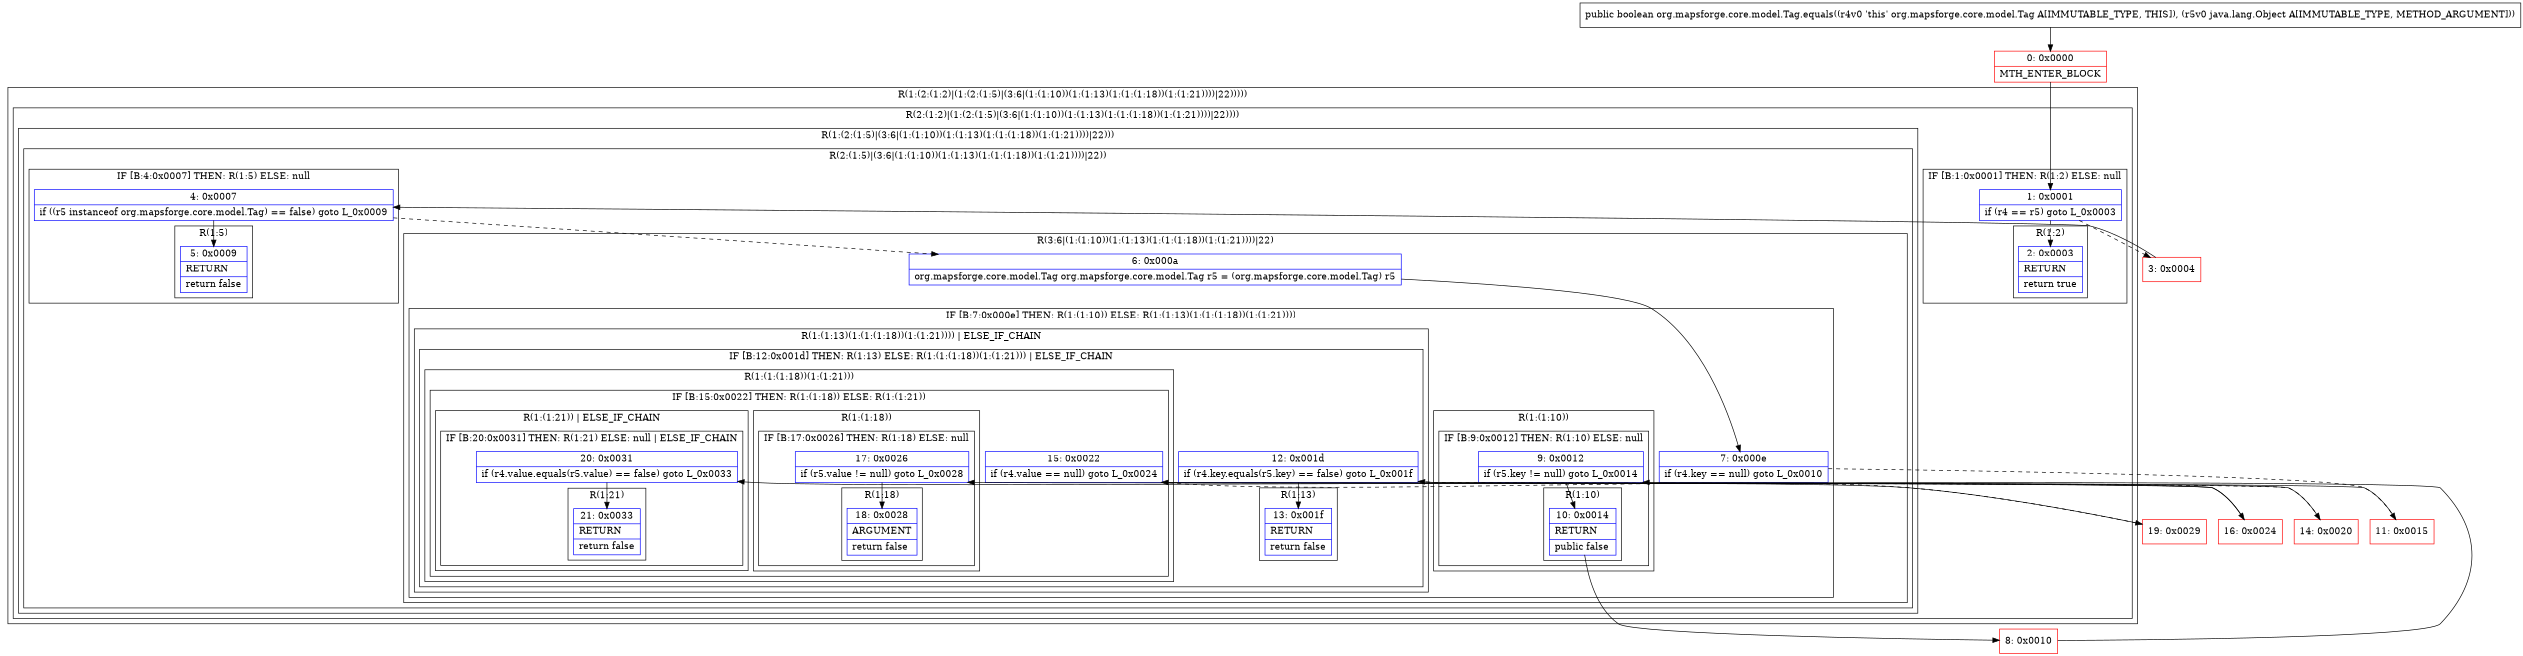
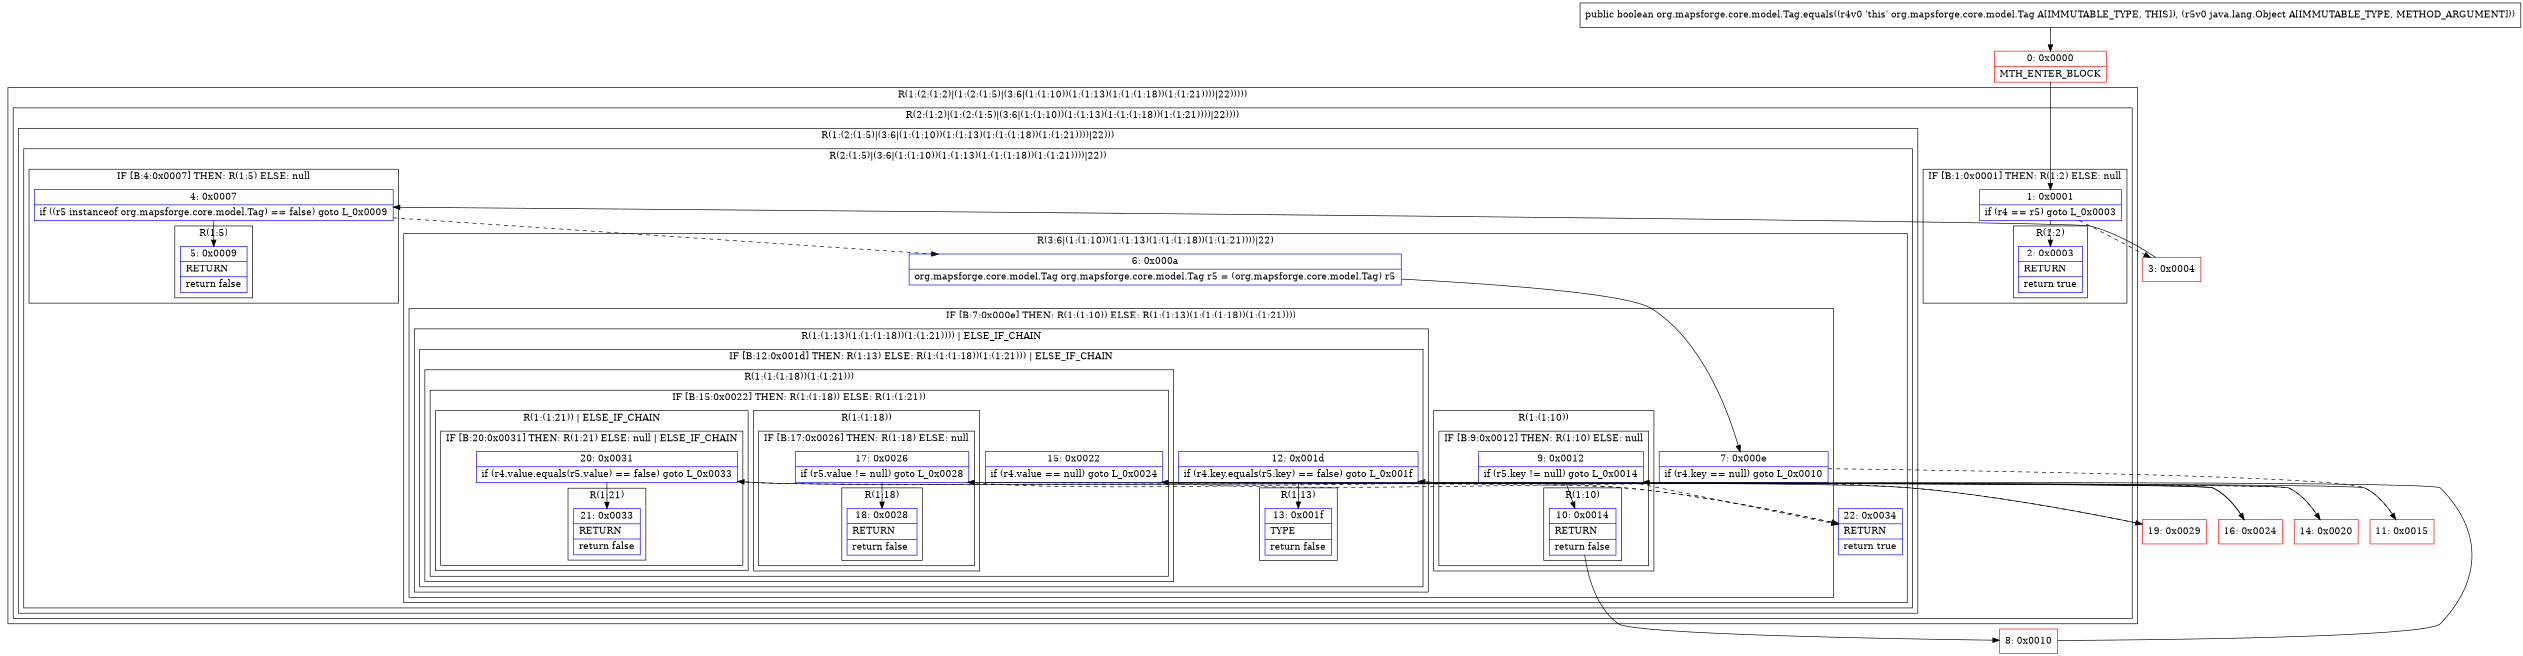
node "18: 0x0028": text "ARGUMENT" -> "RETURN"
node "13: 0x001f": text "RETURN" -> "TYPE"
node "22: 0x0034": added
node "10: 0x0014": text "public false" -> "return false"
